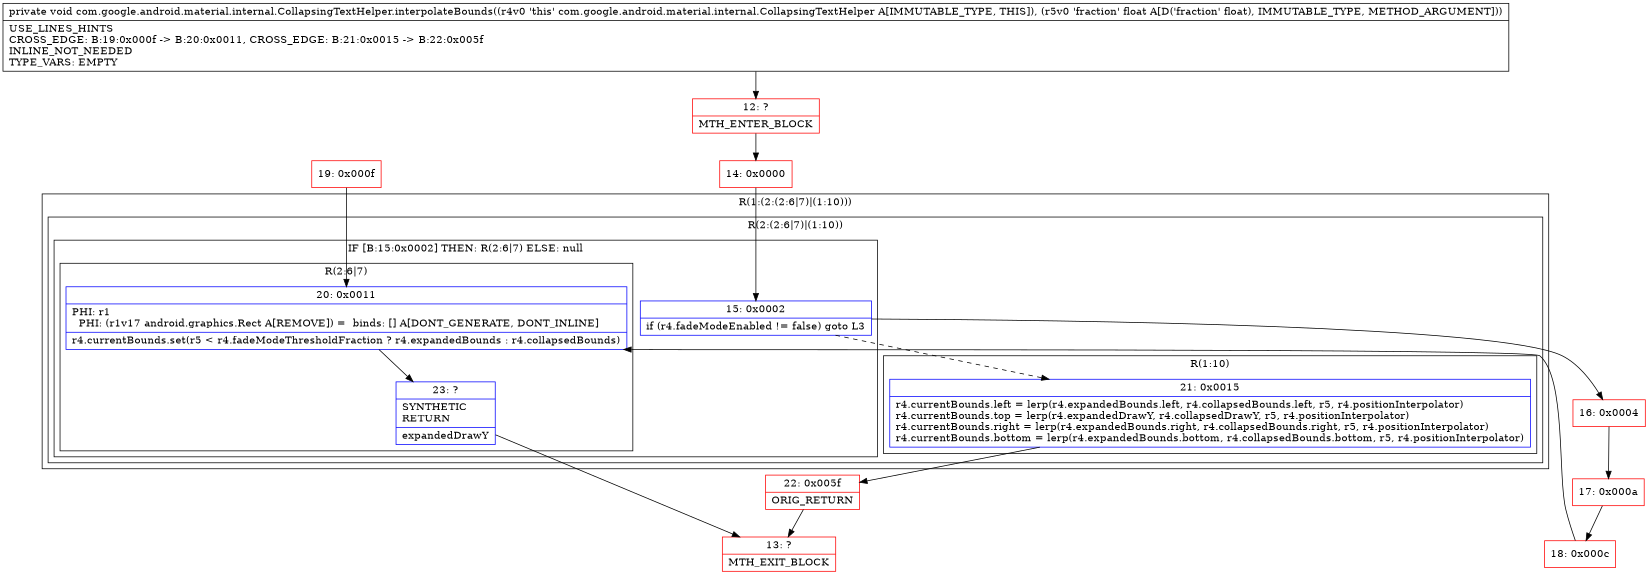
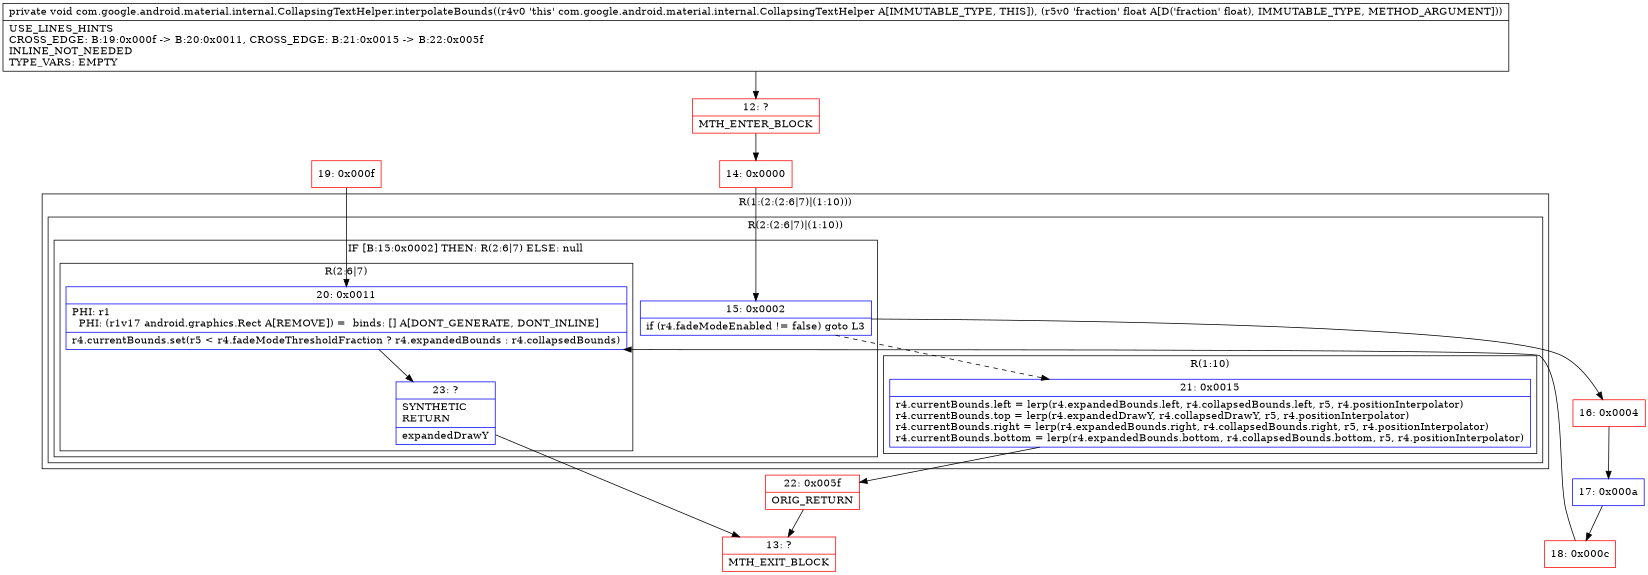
node "17: 0x000a": color red -> blue
